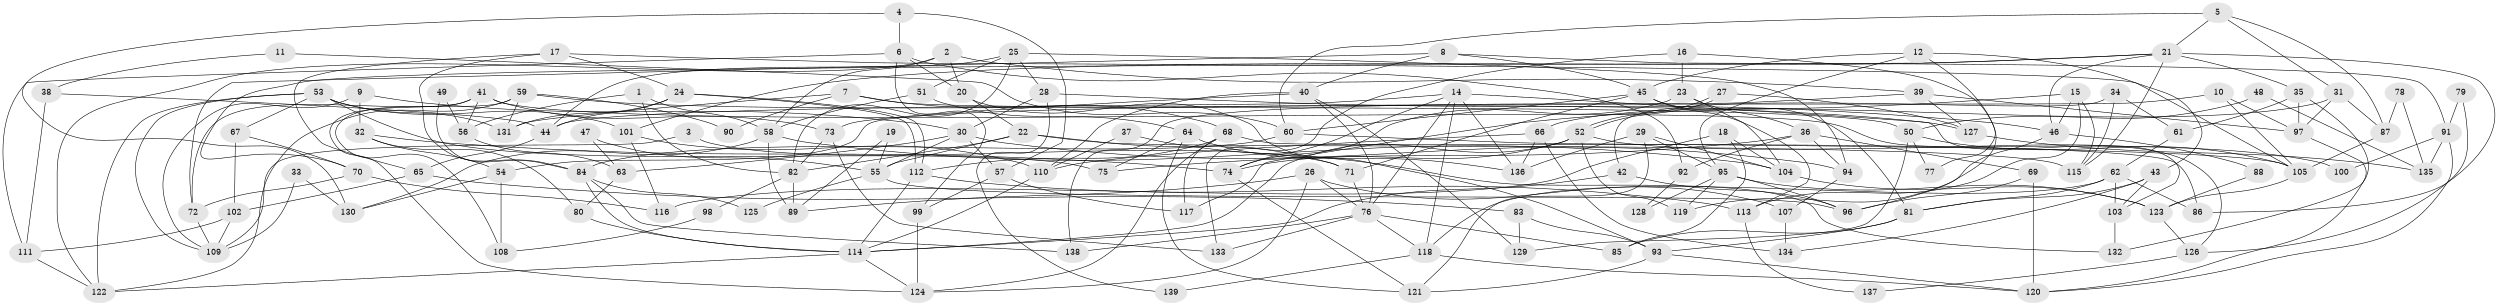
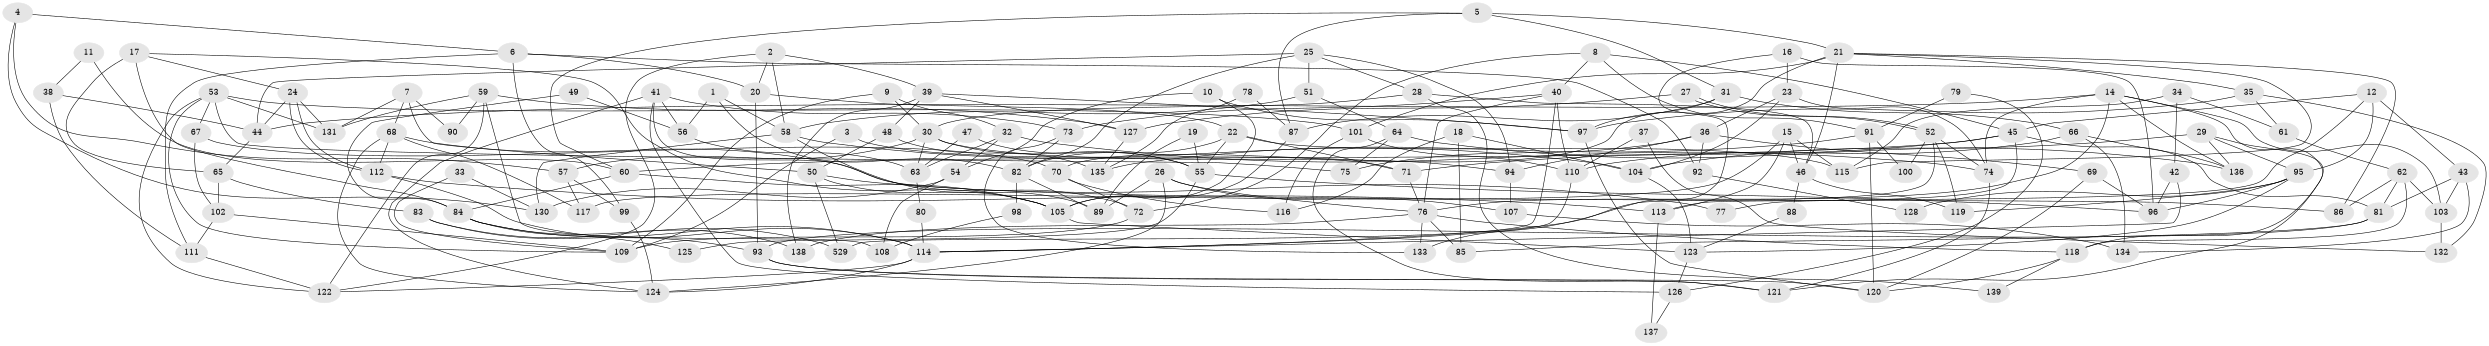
edge "39" -- "48": added
edge "32" -- "80": now "32" -- "63"
node "129": label "129" -> "529"
